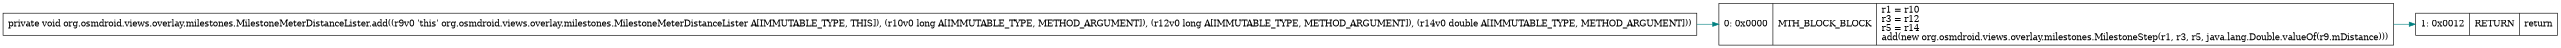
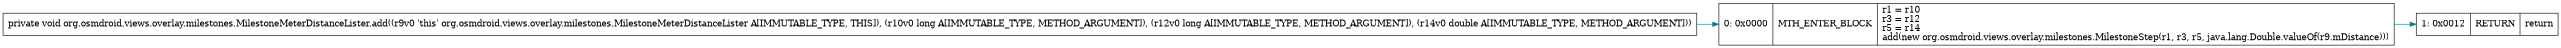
node "0: 0x0000": text "MTH_BLOCK_BLOCK" -> "MTH_ENTER_BLOCK"
